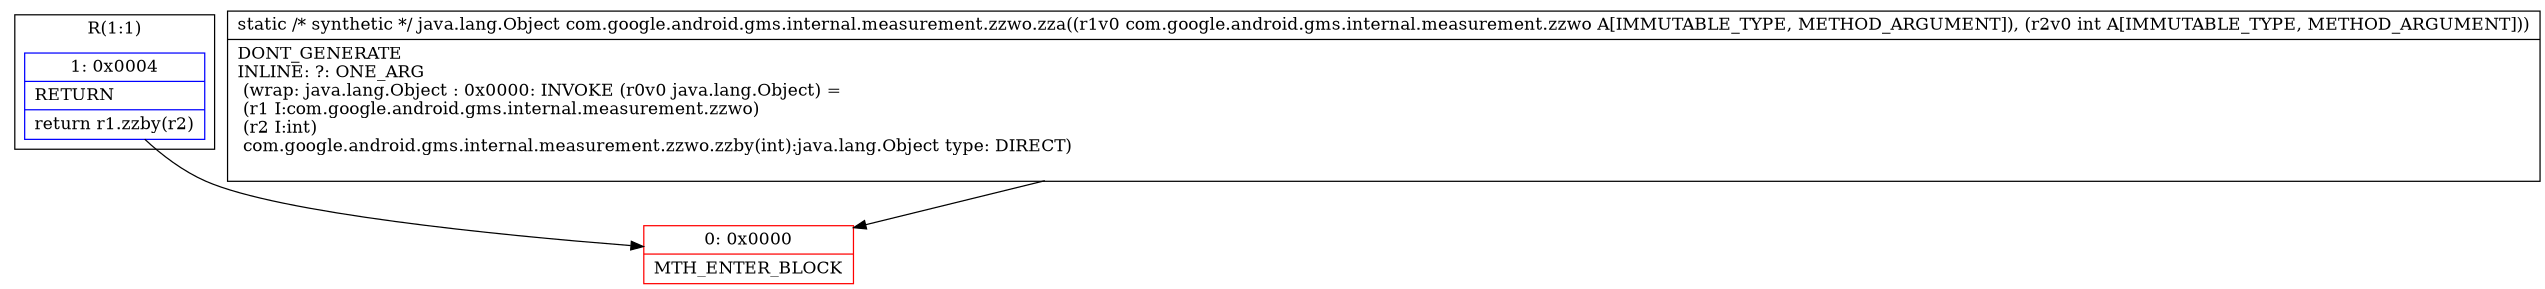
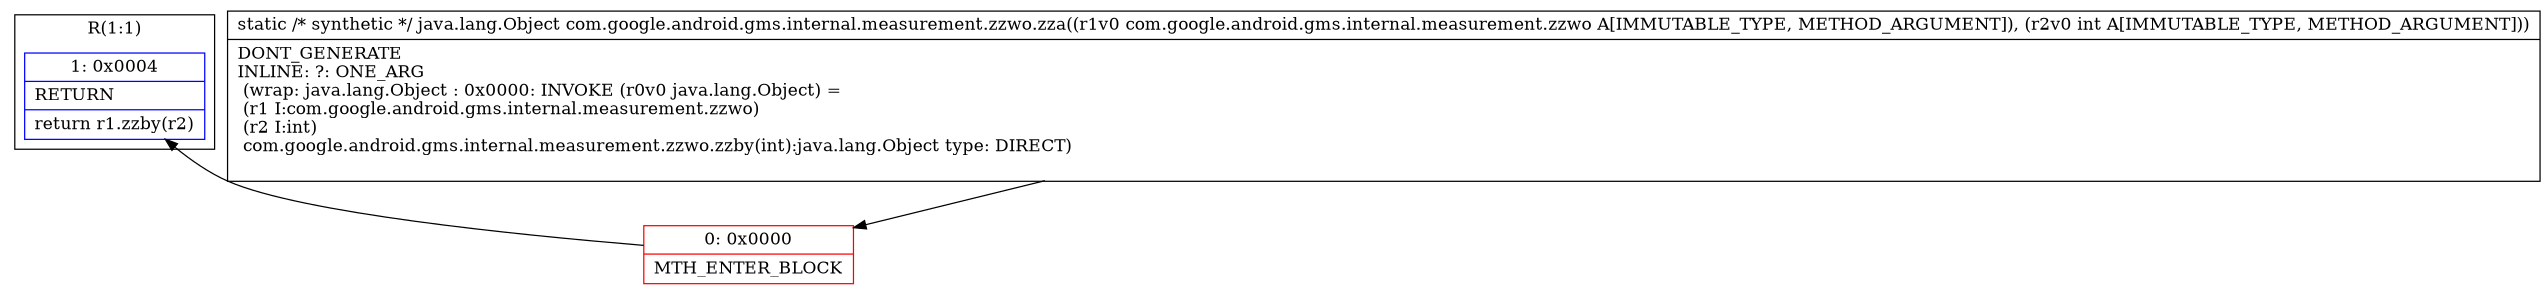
edge "1: 0x0004" -> "0: 0x0000": reversed
